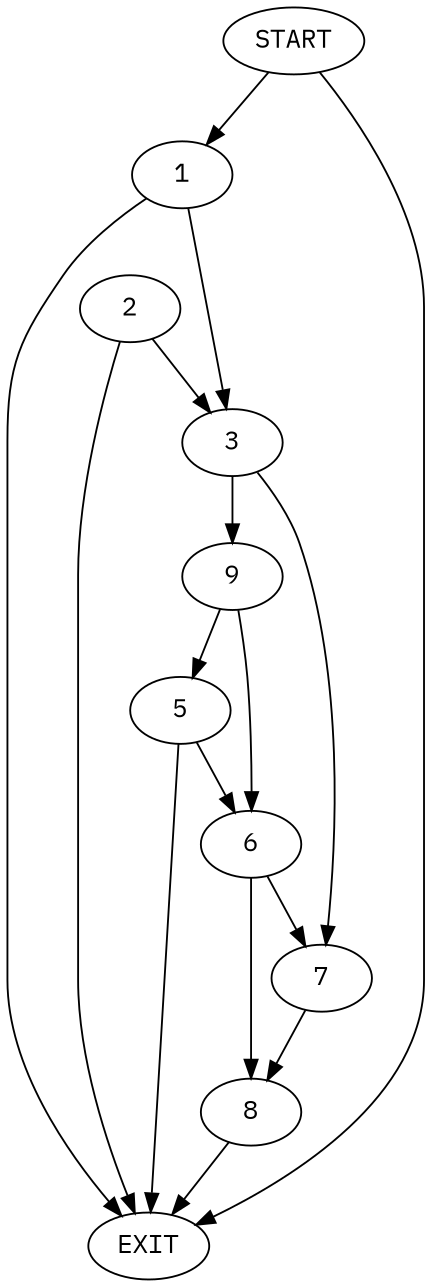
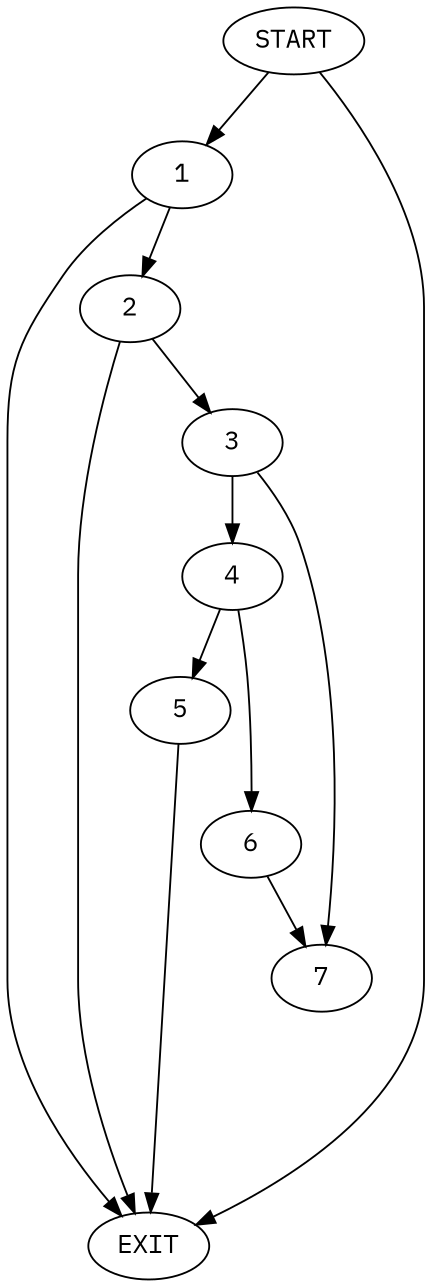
edge "1" -> "3": now "1" -> "2"
node "9": label "9" -> "4"
edge "5" -> "6": removed
node "8": removed
